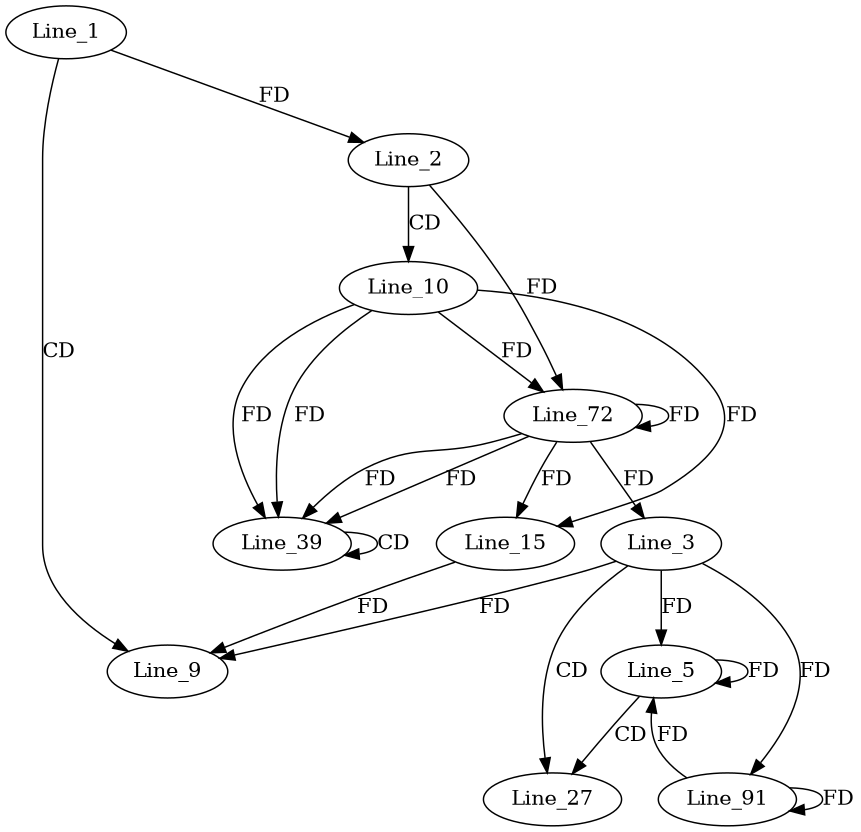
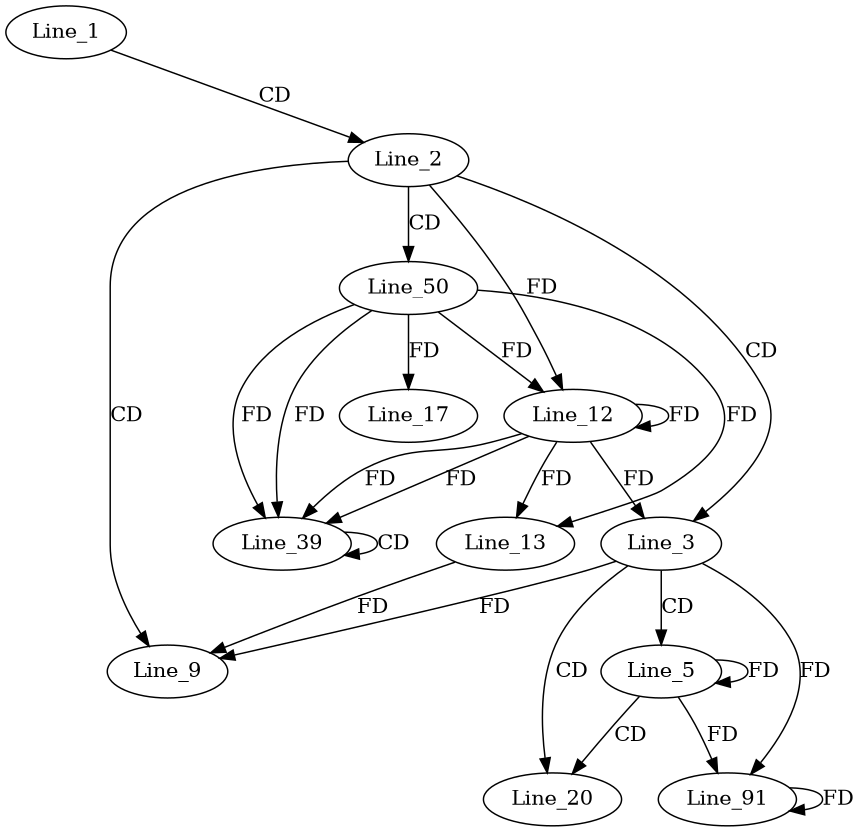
edge "Line_1" -> "Line_2": label "FD" -> "CD"
node "Line_10": label "Line_10" -> "Line_50"
edge "Line_2" -> "Line_3": added, label "CD"
edge "Line_1" -> "Line_9": now "Line_2" -> "Line_9"
node "Line_17": added
node "Line_72": label "Line_72" -> "Line_12"
node "Line_15": label "Line_15" -> "Line_13"
edge "Line_3" -> "Line_5": label "FD" -> "CD"
edge "Line_91" -> "Line_5": reversed
node "Line_27": label "Line_27" -> "Line_20"
